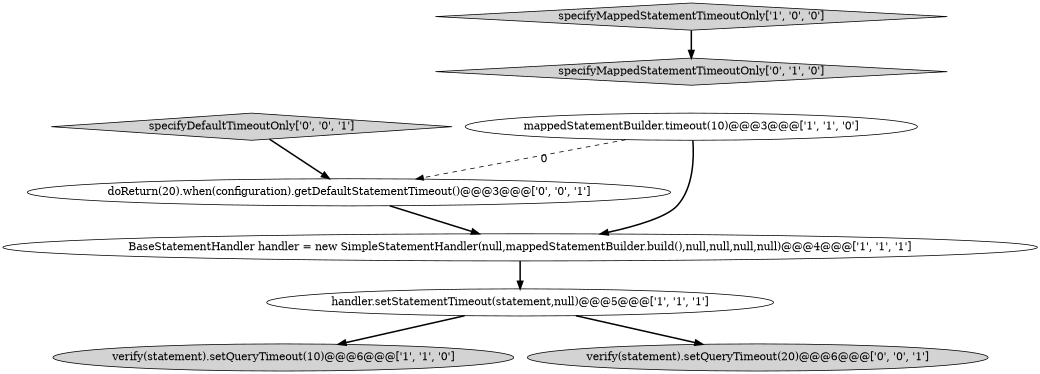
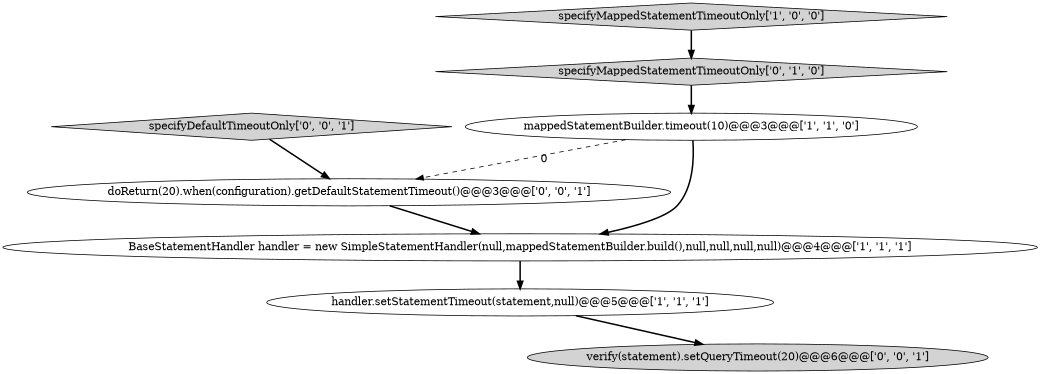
edge "specifyMappedStatementTimeoutOnly['0', '1', '0']" -> "mappedStatementBuilder.timeout(10)@@@3@@@['1', '1', '0']": added
node "verify(statement).setQueryTimeout(10)@@@6@@@['1', '1', '0']": removed
